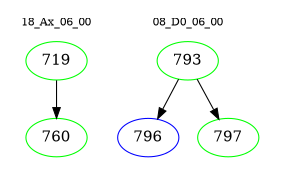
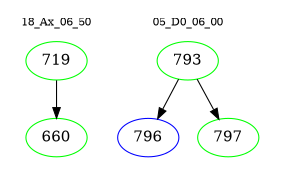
cluster "18_Ax_06_00": label "18_Ax_06_00" -> "18_Ax_06_50"
cluster "08_D0_06_00": label "08_D0_06_00" -> "05_D0_06_00"
node "760": label "760" -> "660"
